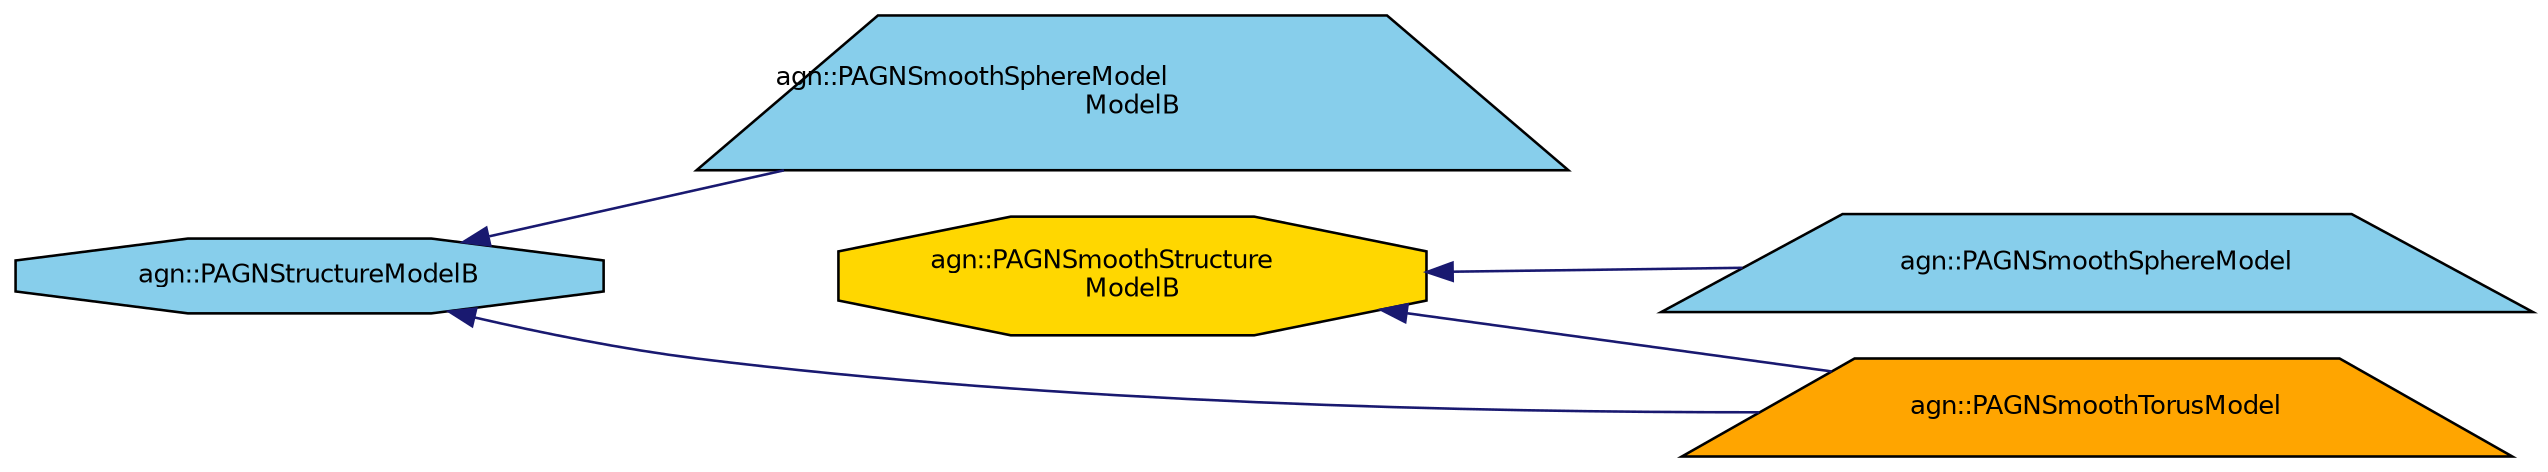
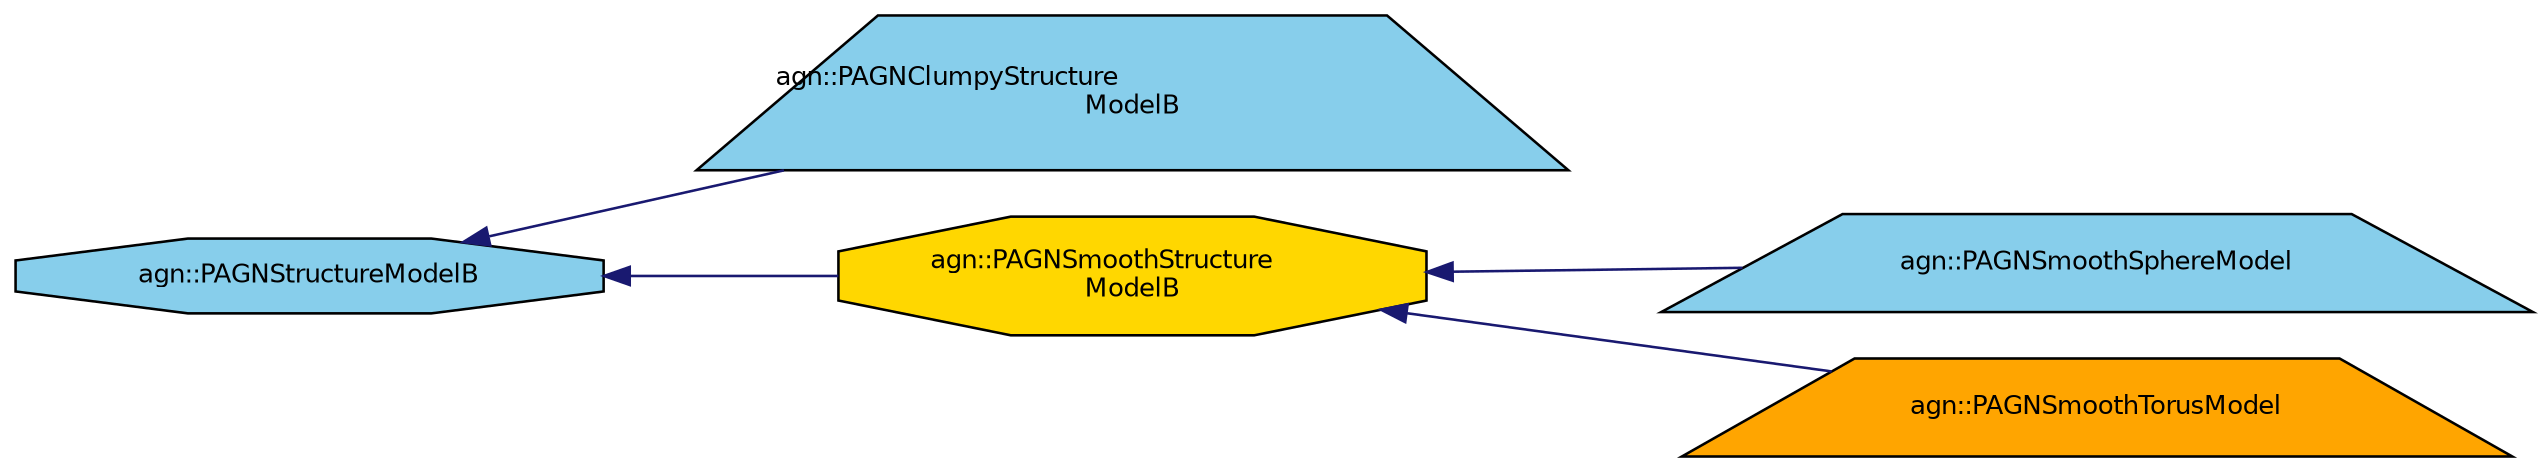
node "agn::PAGNSmoothSphereModel ModelB": label "agn::PAGNSmoothSphereModel ModelB" -> "agn::PAGNClumpyStructure ModelB"
edge "agn::PAGNSmoothTorusModel" -> "agn::PAGNStructureModelB": now "agn::PAGNSmoothStructure ModelB" -> "agn::PAGNStructureModelB"
